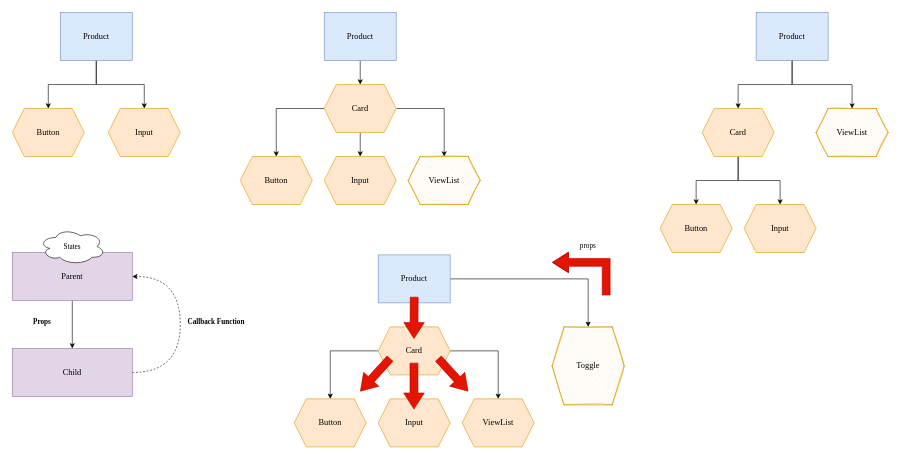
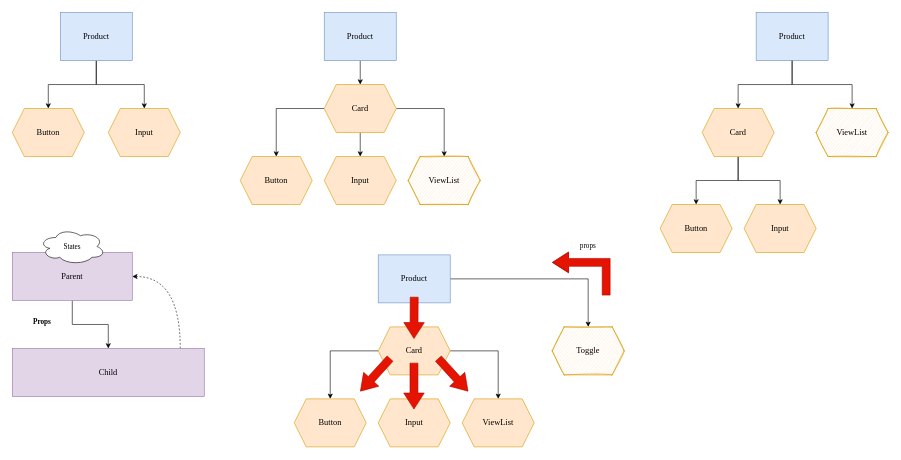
node "Callback Function": removed
node "Toggle": size 72x78 -> 72x48
node "Child": size 120x48 -> 192x48
